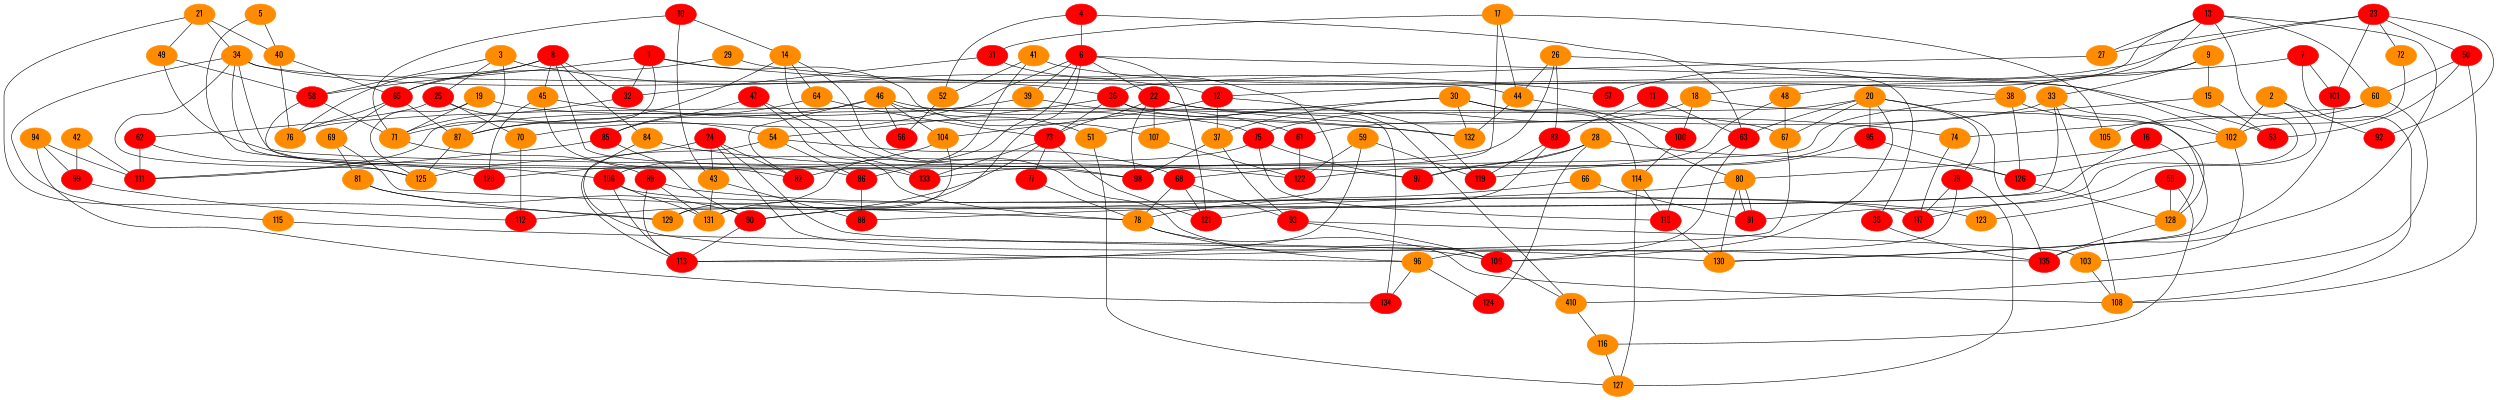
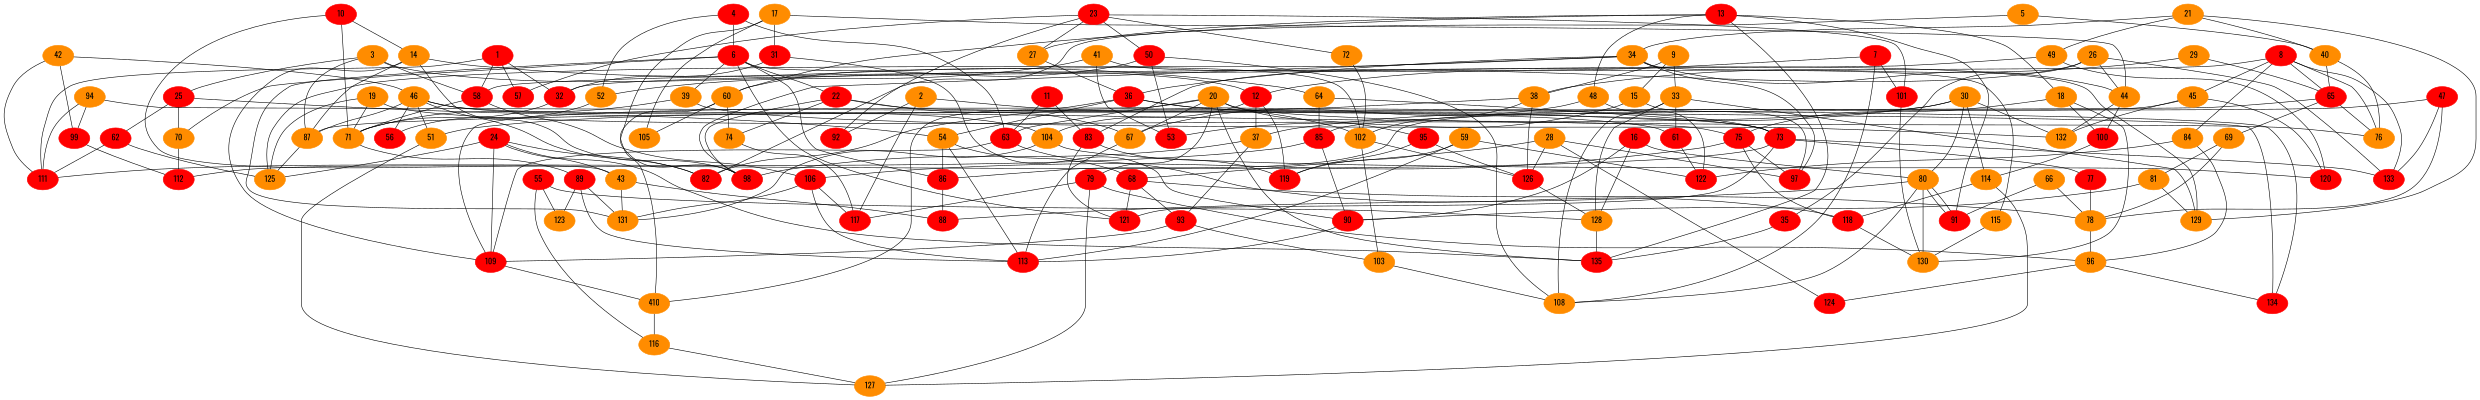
edge "42" -- "46": added
node "107": removed
edge "78" -- "108": now "80" -- "108"
